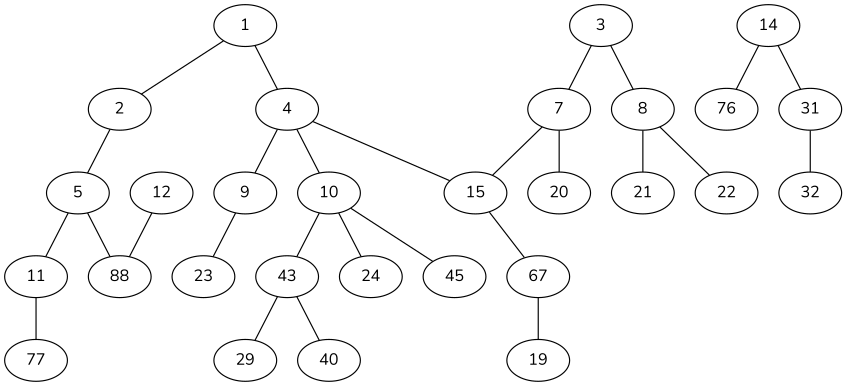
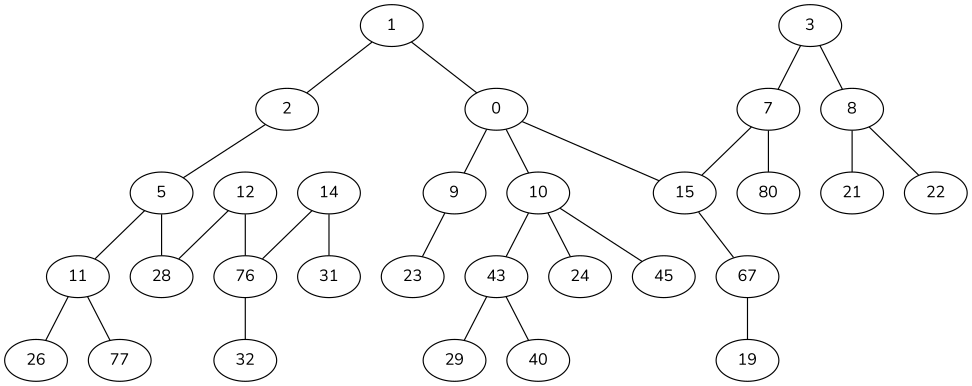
node "4": label "4" -> "0"
edge "31" -- "32": now "76" -- "32"
node "20": label "20" -> "80"
edge "12" -- "76": added
node "88": label "88" -> "28"
node "26": added
